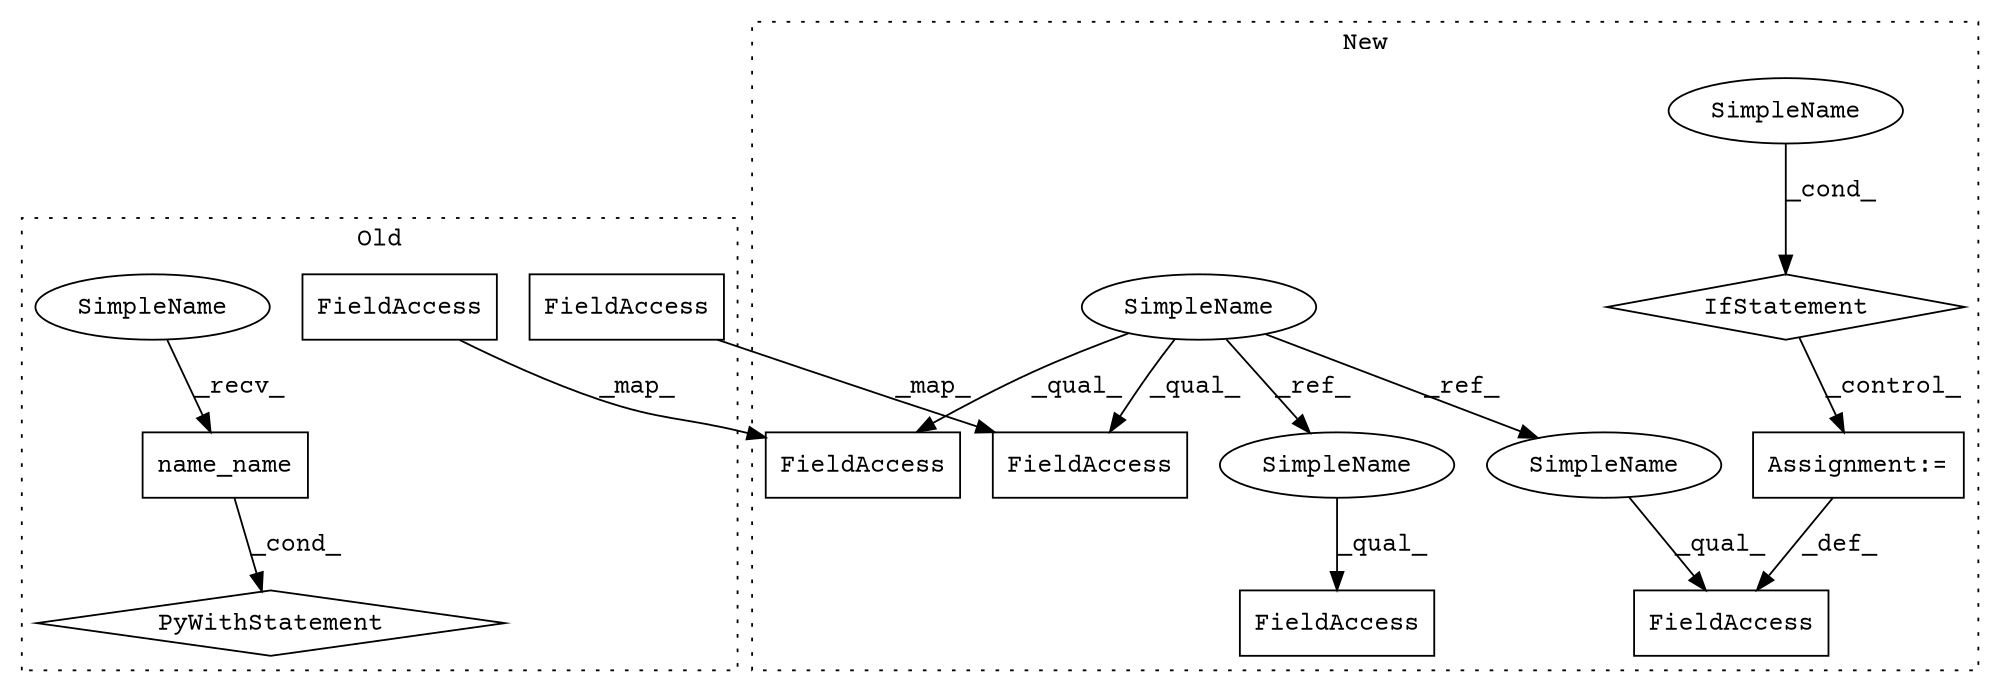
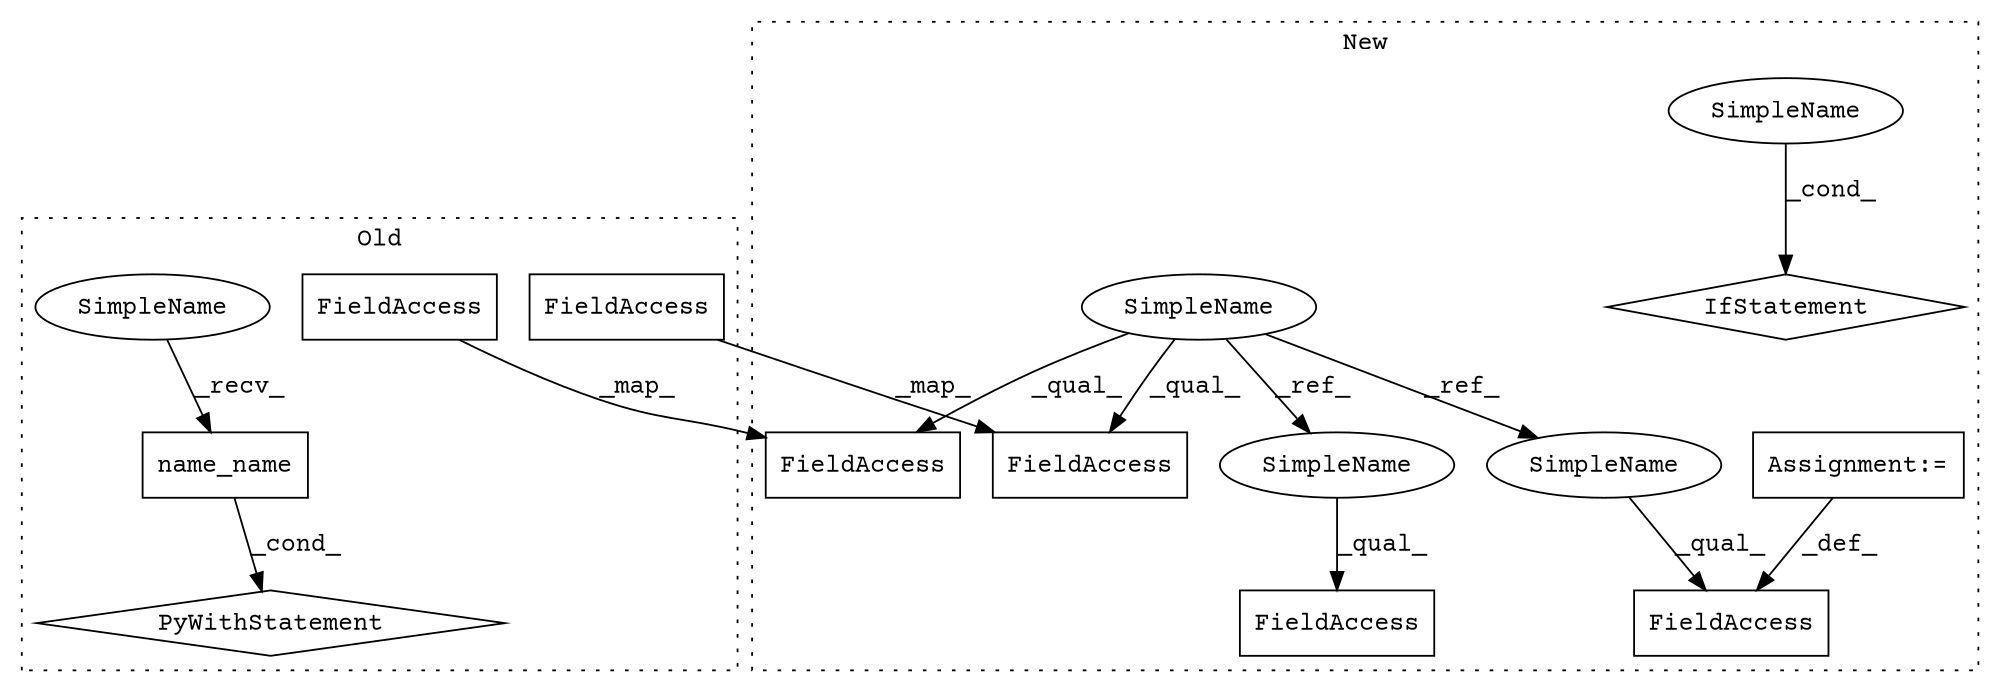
edge "IfStatement" -> "Assignment:=": removed, label "_control_"
